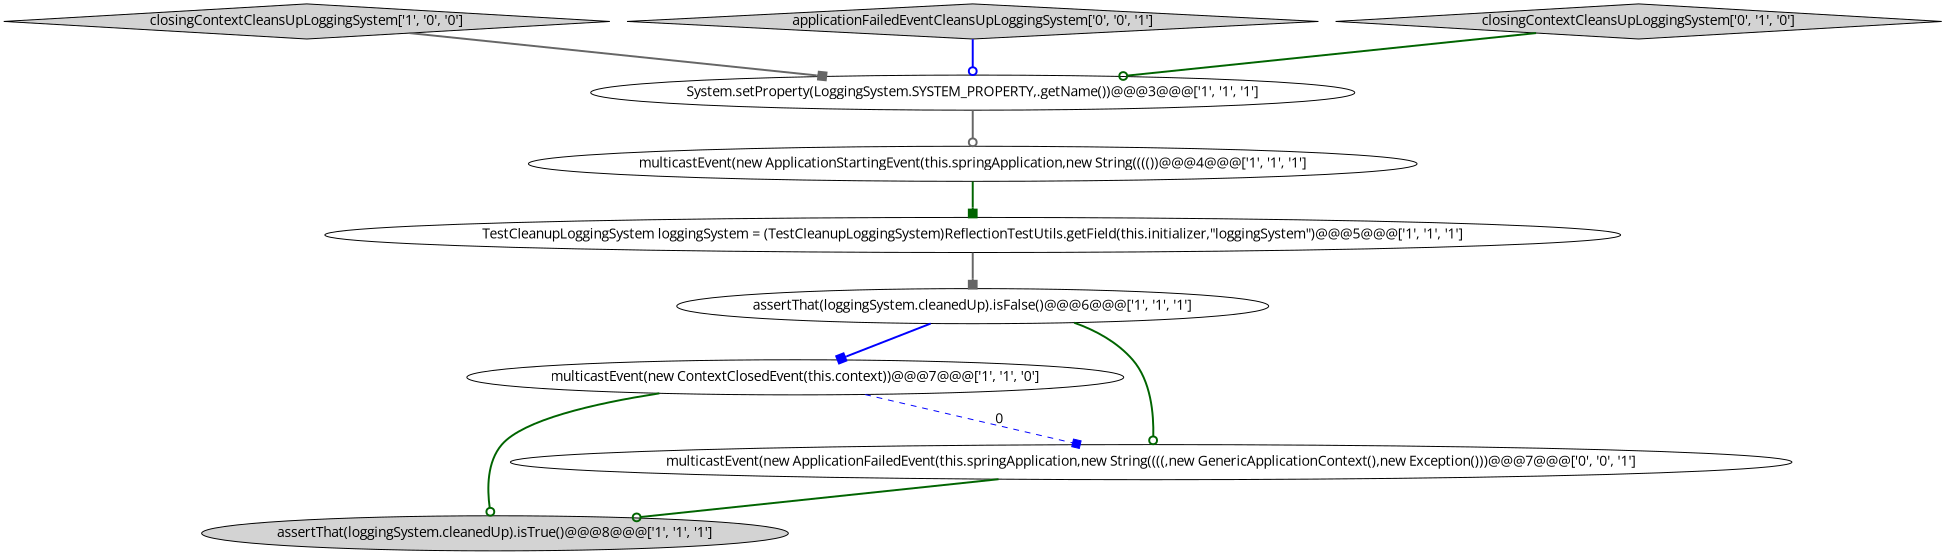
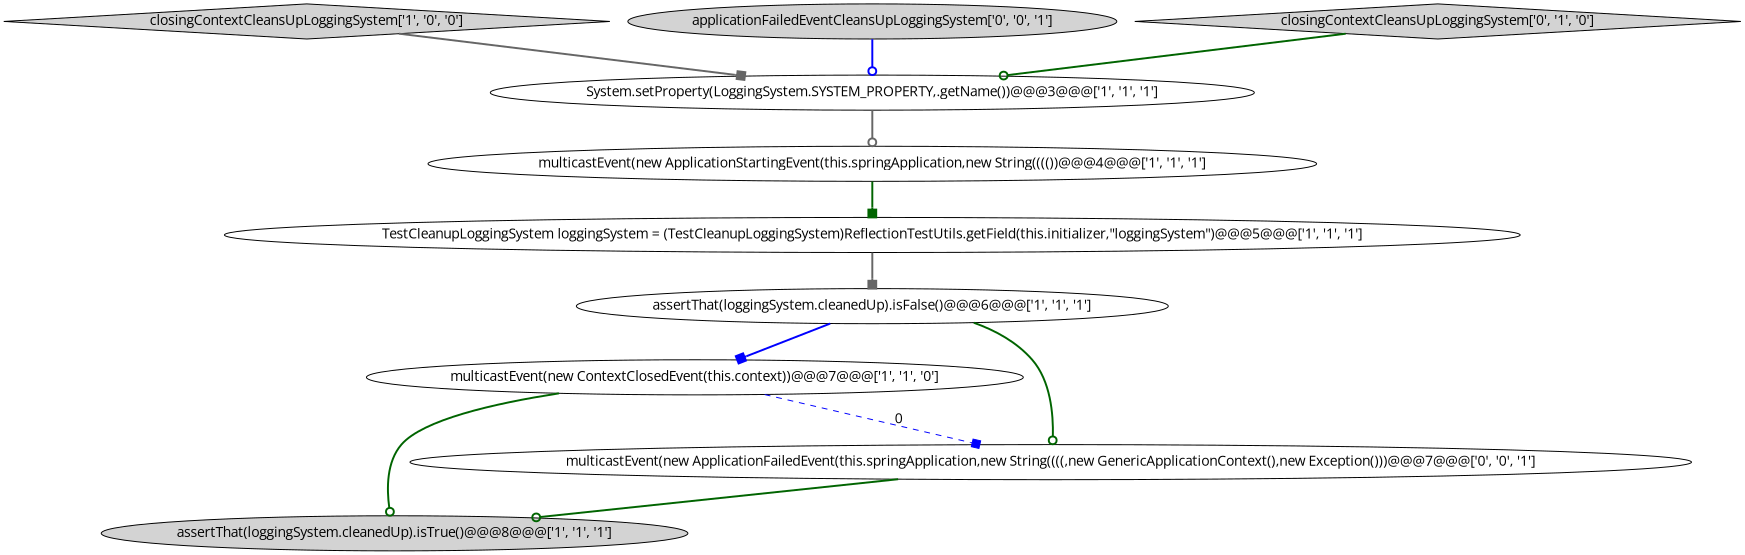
node "applicationFailedEventCleansUpLoggingSystem['0', '0', '1']": shape diamond -> ellipse
